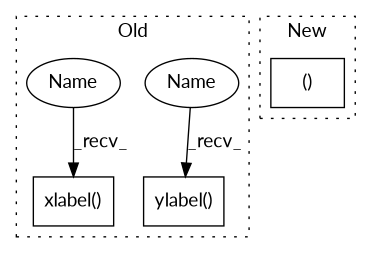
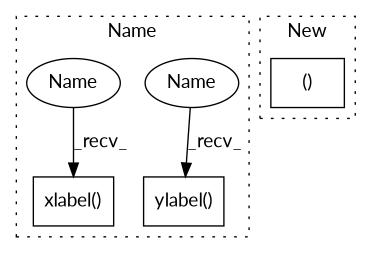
cluster "Old": label "Old" -> "Name"
